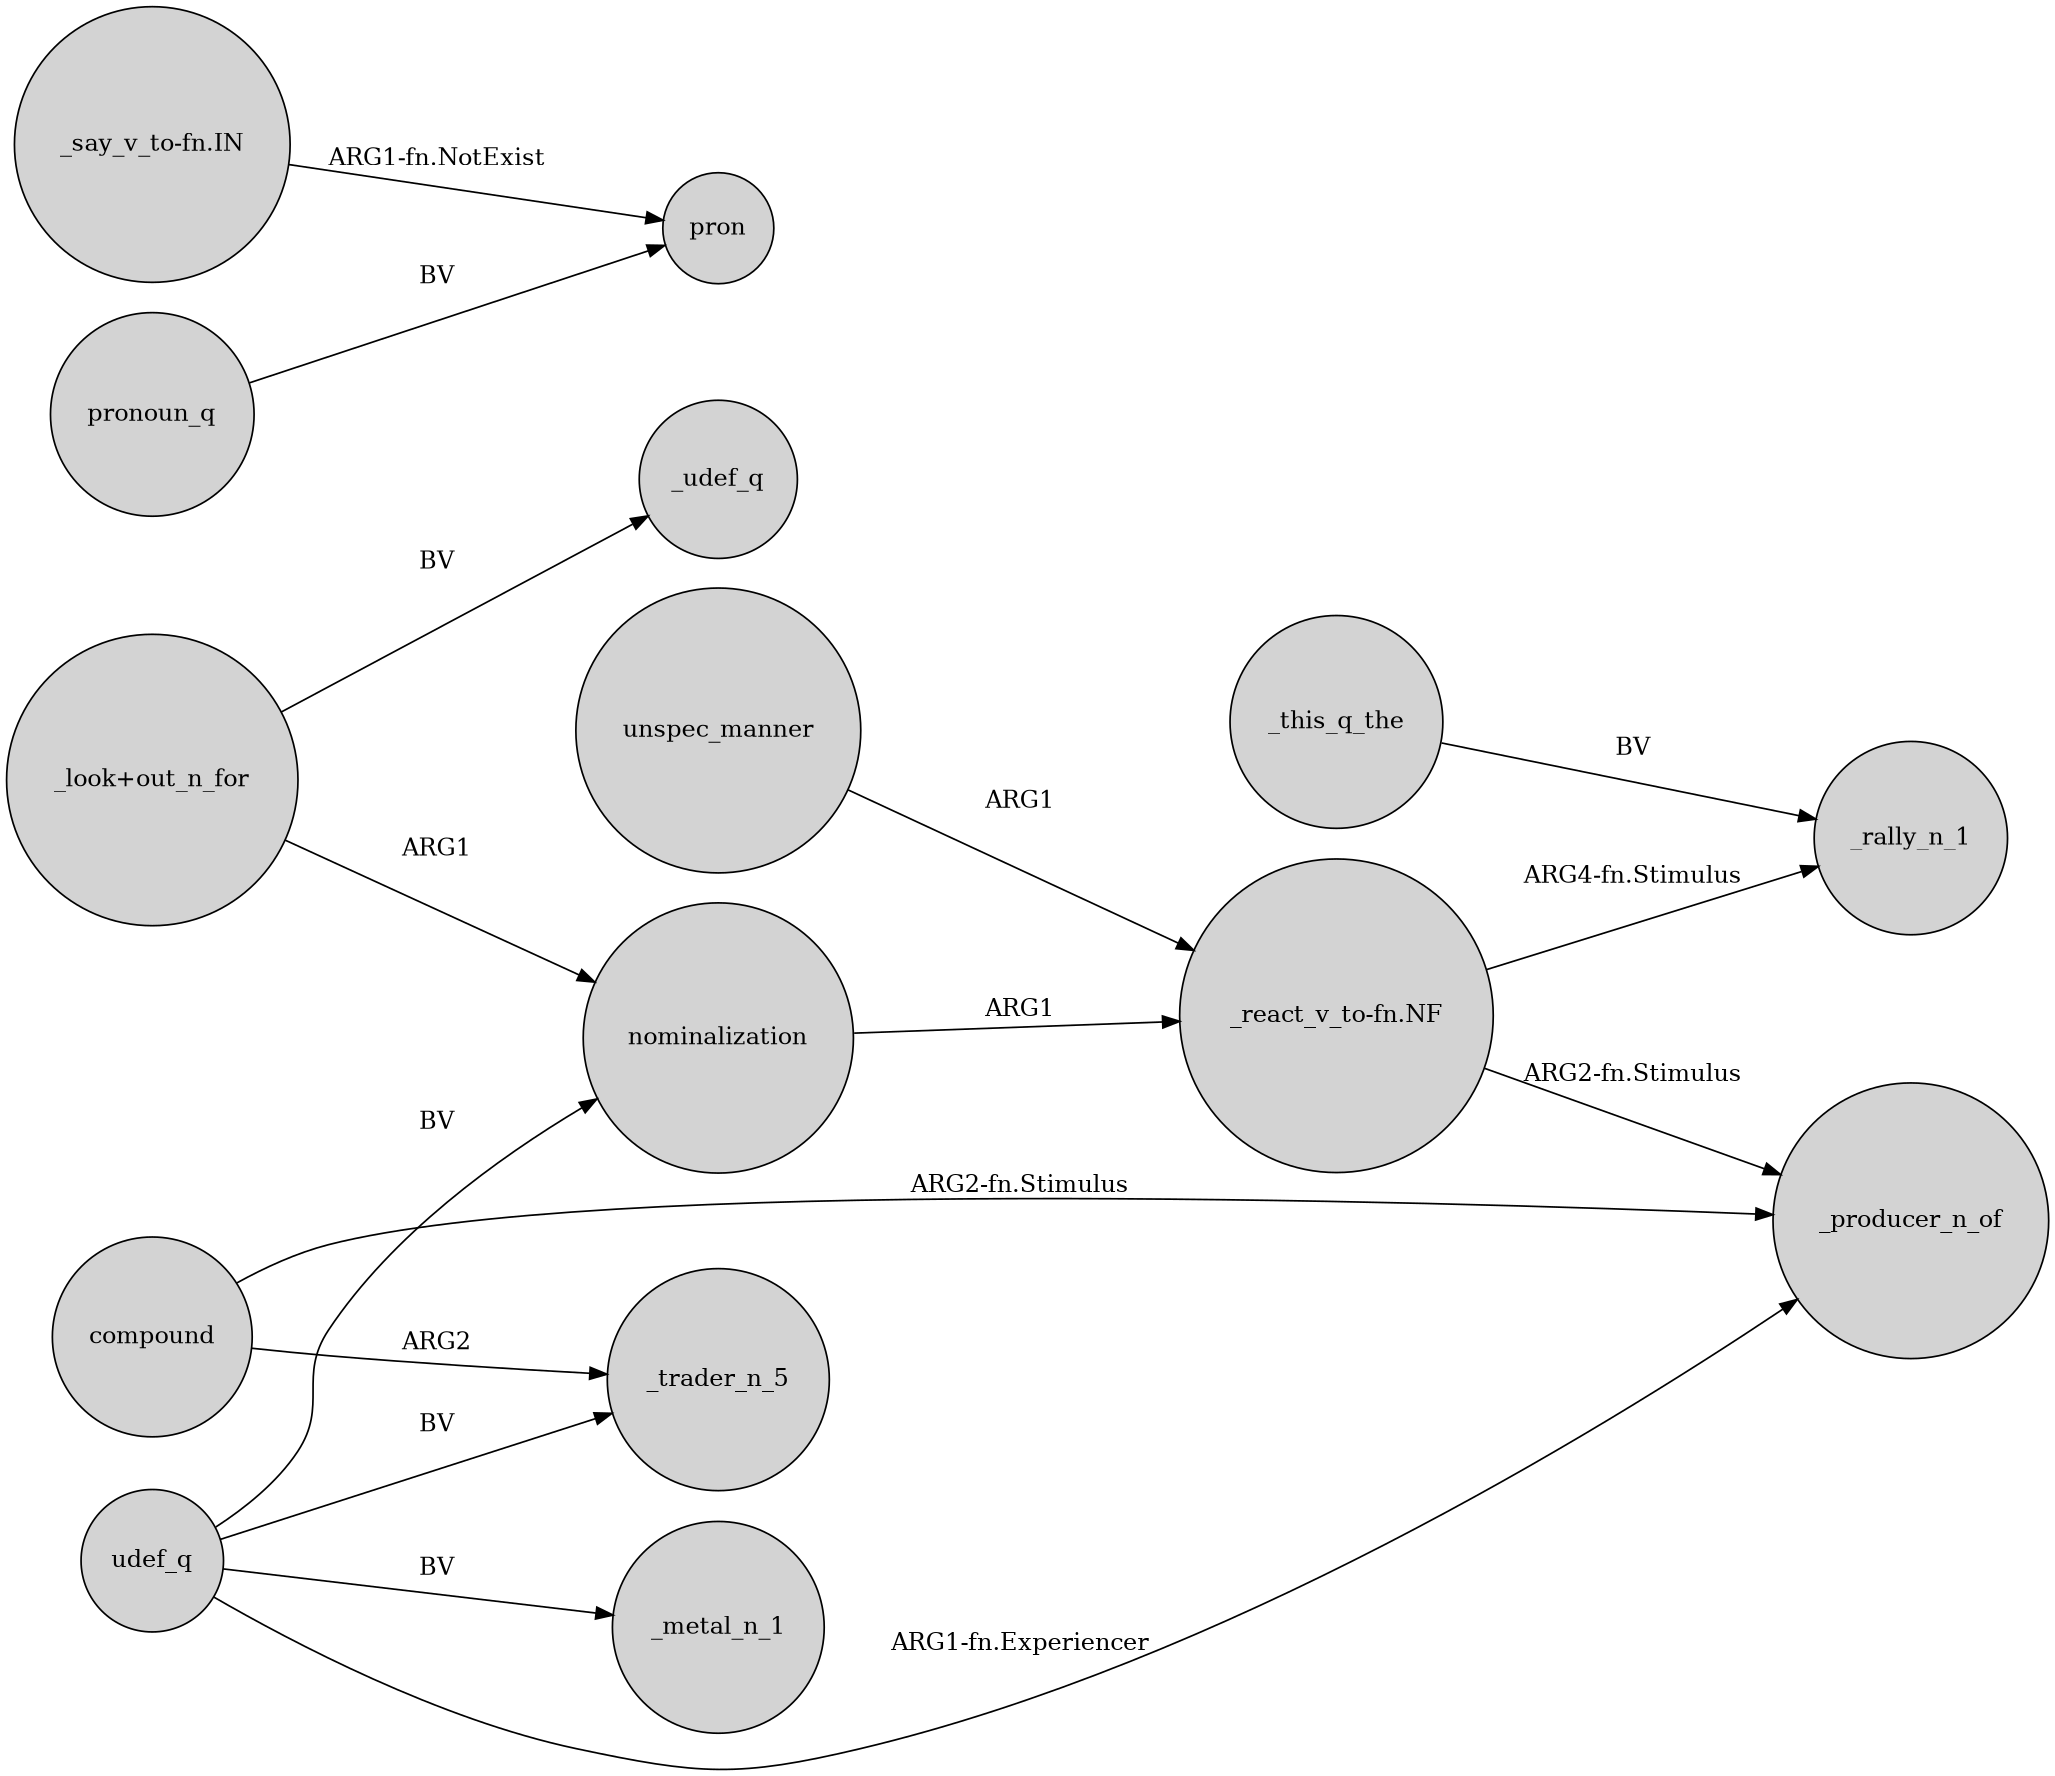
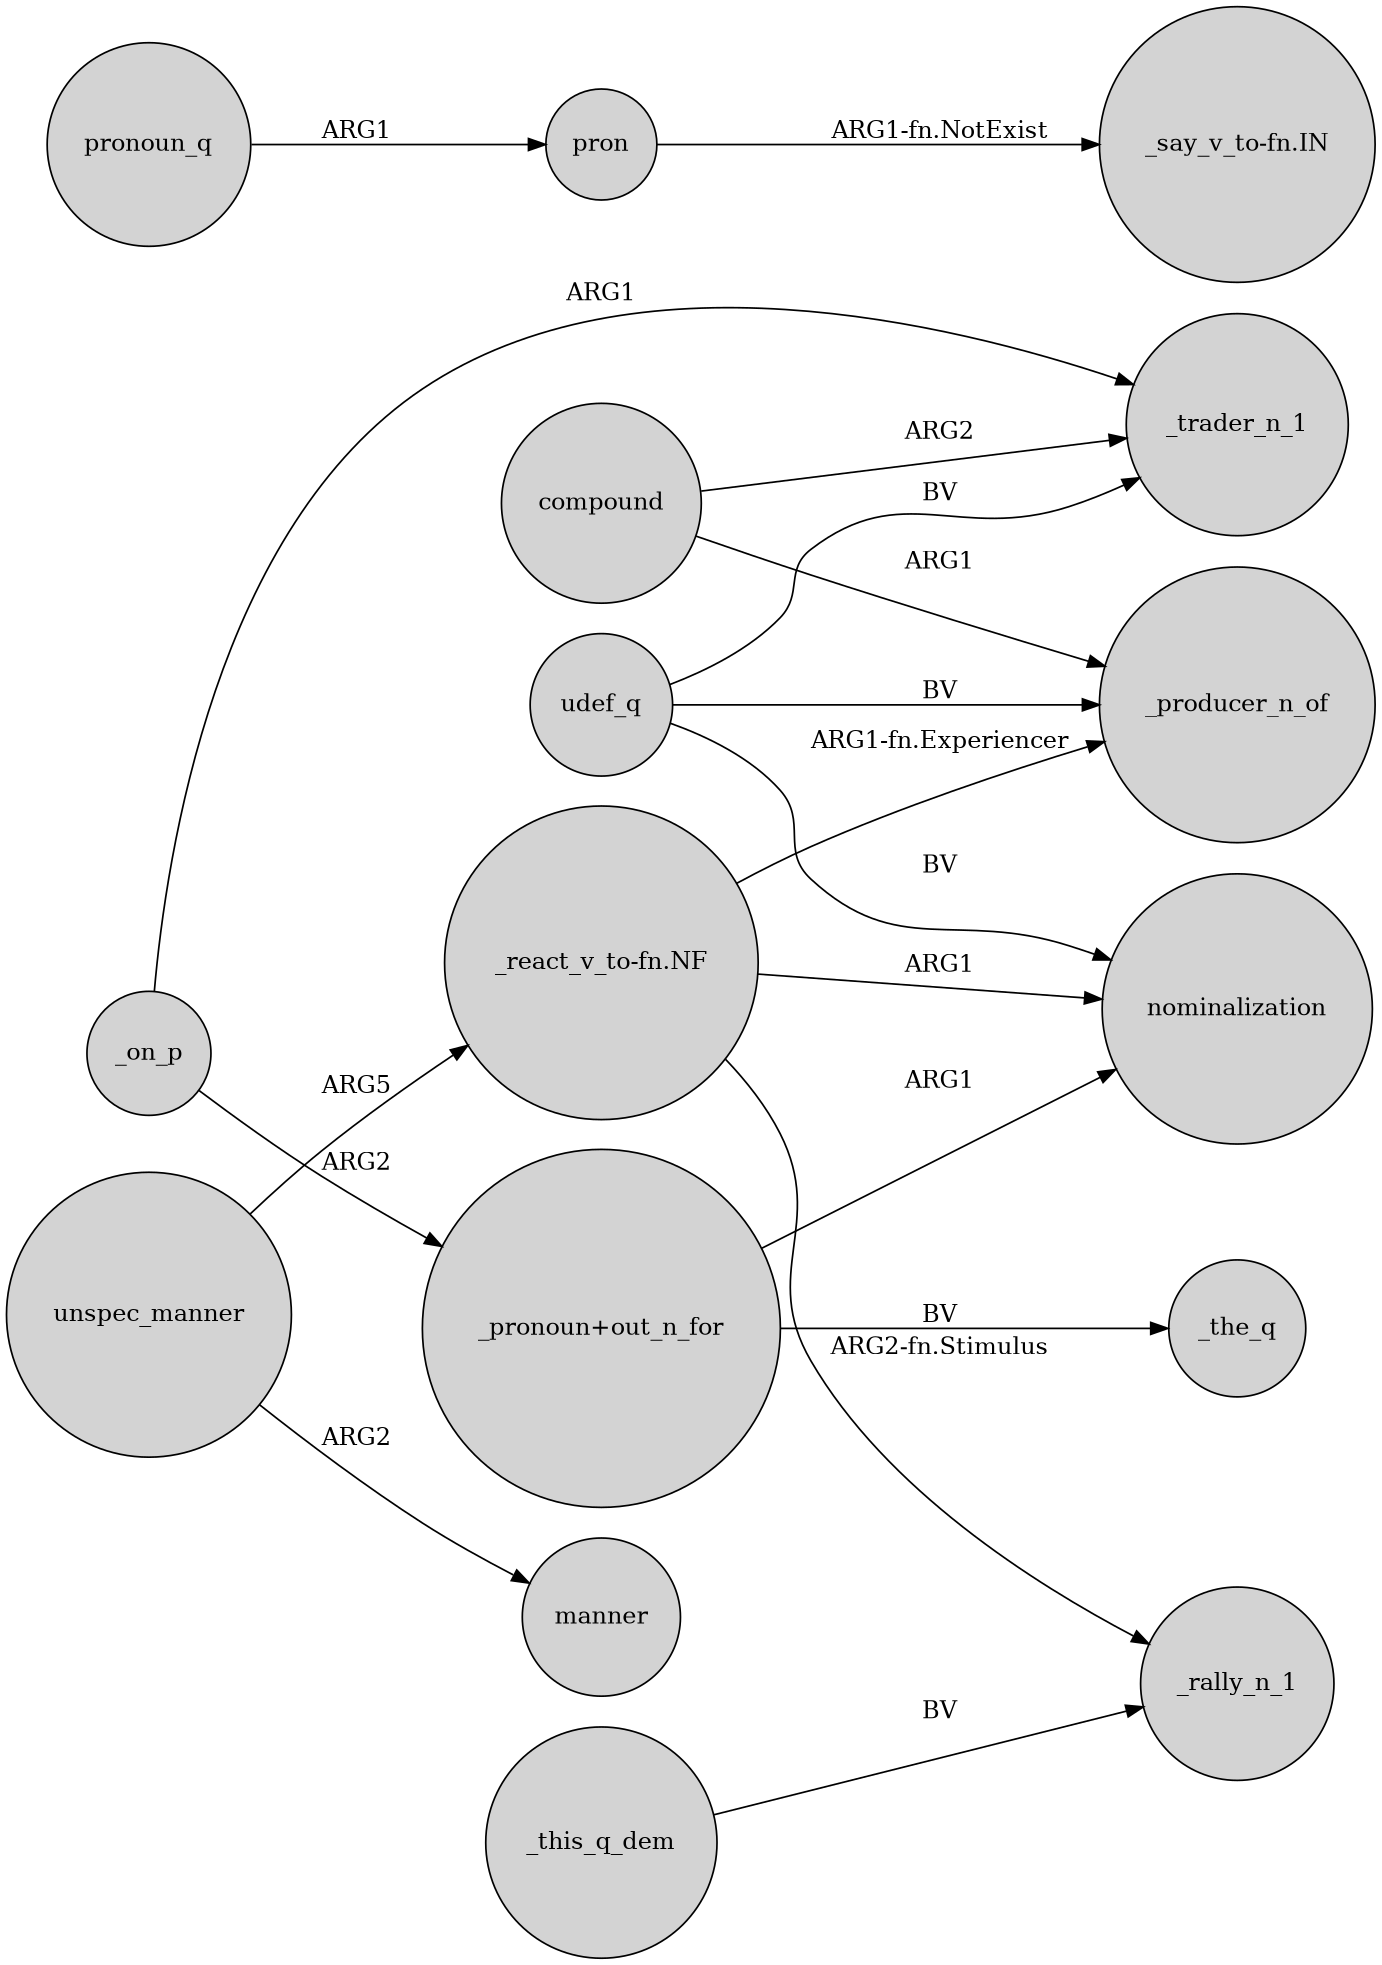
edge "_say_v_to-fn.IN" -> "pron": reversed
edge "pronoun_q" -> "pron": label "BV" -> "ARG1"
node "_udef_q": label "_udef_q" -> "_the_q"
node "_this_q_the": label "_this_q_the" -> "_this_q_dem"
node "_look+out_n_for": label "_look+out_n_for" -> "_pronoun+out_n_for"
edge "unspec_manner" -> "_react_v_to-fn.NF": label "ARG1" -> "ARG5"
edge "_react_v_to-fn.NF" -> "_rally_n_1": label "ARG4-fn.Stimulus" -> "ARG2-fn.Stimulus"
edge "nominalization" -> "_react_v_to-fn.NF": reversed
node "_on_p": added
edge "_react_v_to-fn.NF" -> "_producer_n_of": label "ARG2-fn.Stimulus" -> "ARG1-fn.Experiencer"
edge "compound" -> "_producer_n_of": label "ARG2-fn.Stimulus" -> "ARG1"
node "_trader_n_5": label "_trader_n_5" -> "_trader_n_1"
node "manner": added
node "_metal_n_1": removed
edge "udef_q" -> "_producer_n_of": label "ARG1-fn.Experiencer" -> "BV"
